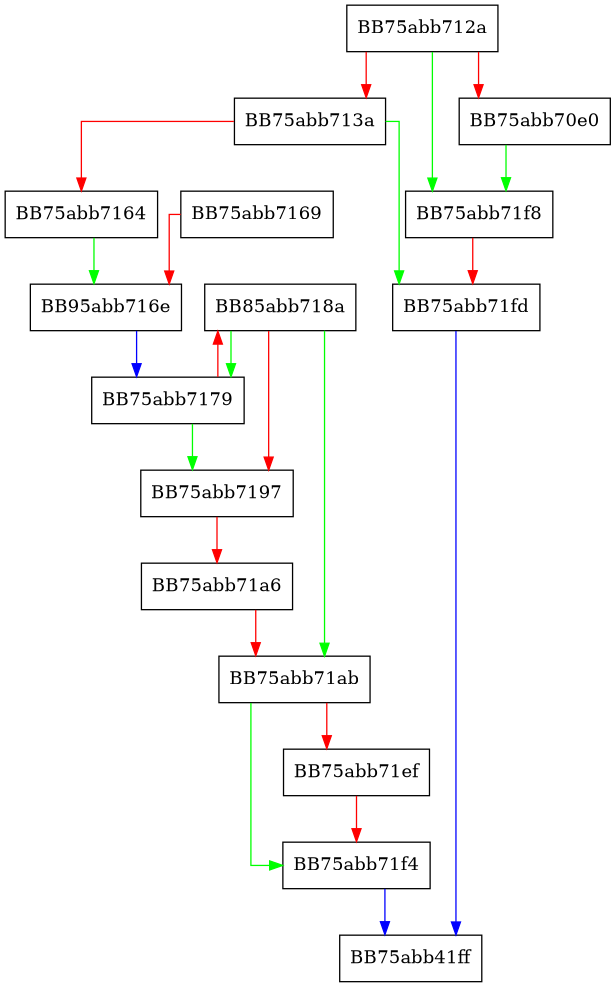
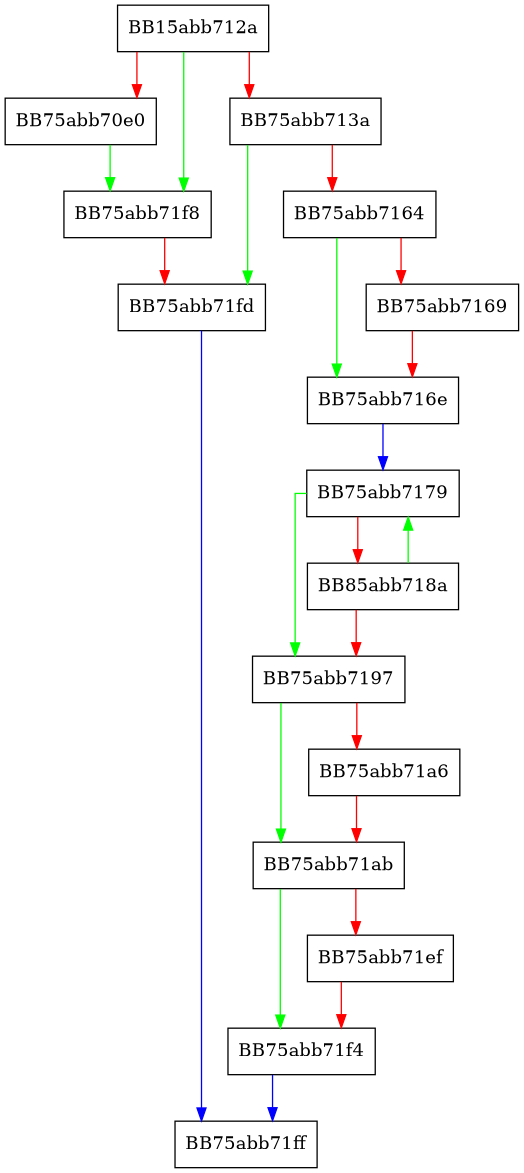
node "BB75abb712a": label "BB75abb712a" -> "BB15abb712a"
edge "BB75abb7164" -> "BB75abb7169": added
node "BB95abb716e": label "BB95abb716e" -> "BB75abb716e"
edge "BB85abb718a" -> "BB75abb71ab": now "BB75abb7197" -> "BB75abb71ab"
node "BB75abb41ff": label "BB75abb41ff" -> "BB75abb71ff"
